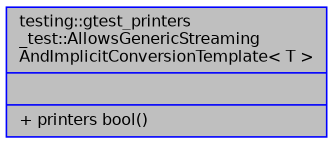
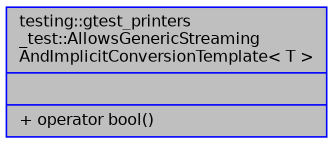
node "testing::gtest_printers": text "+ printers bool()" -> "+ operator bool()"
